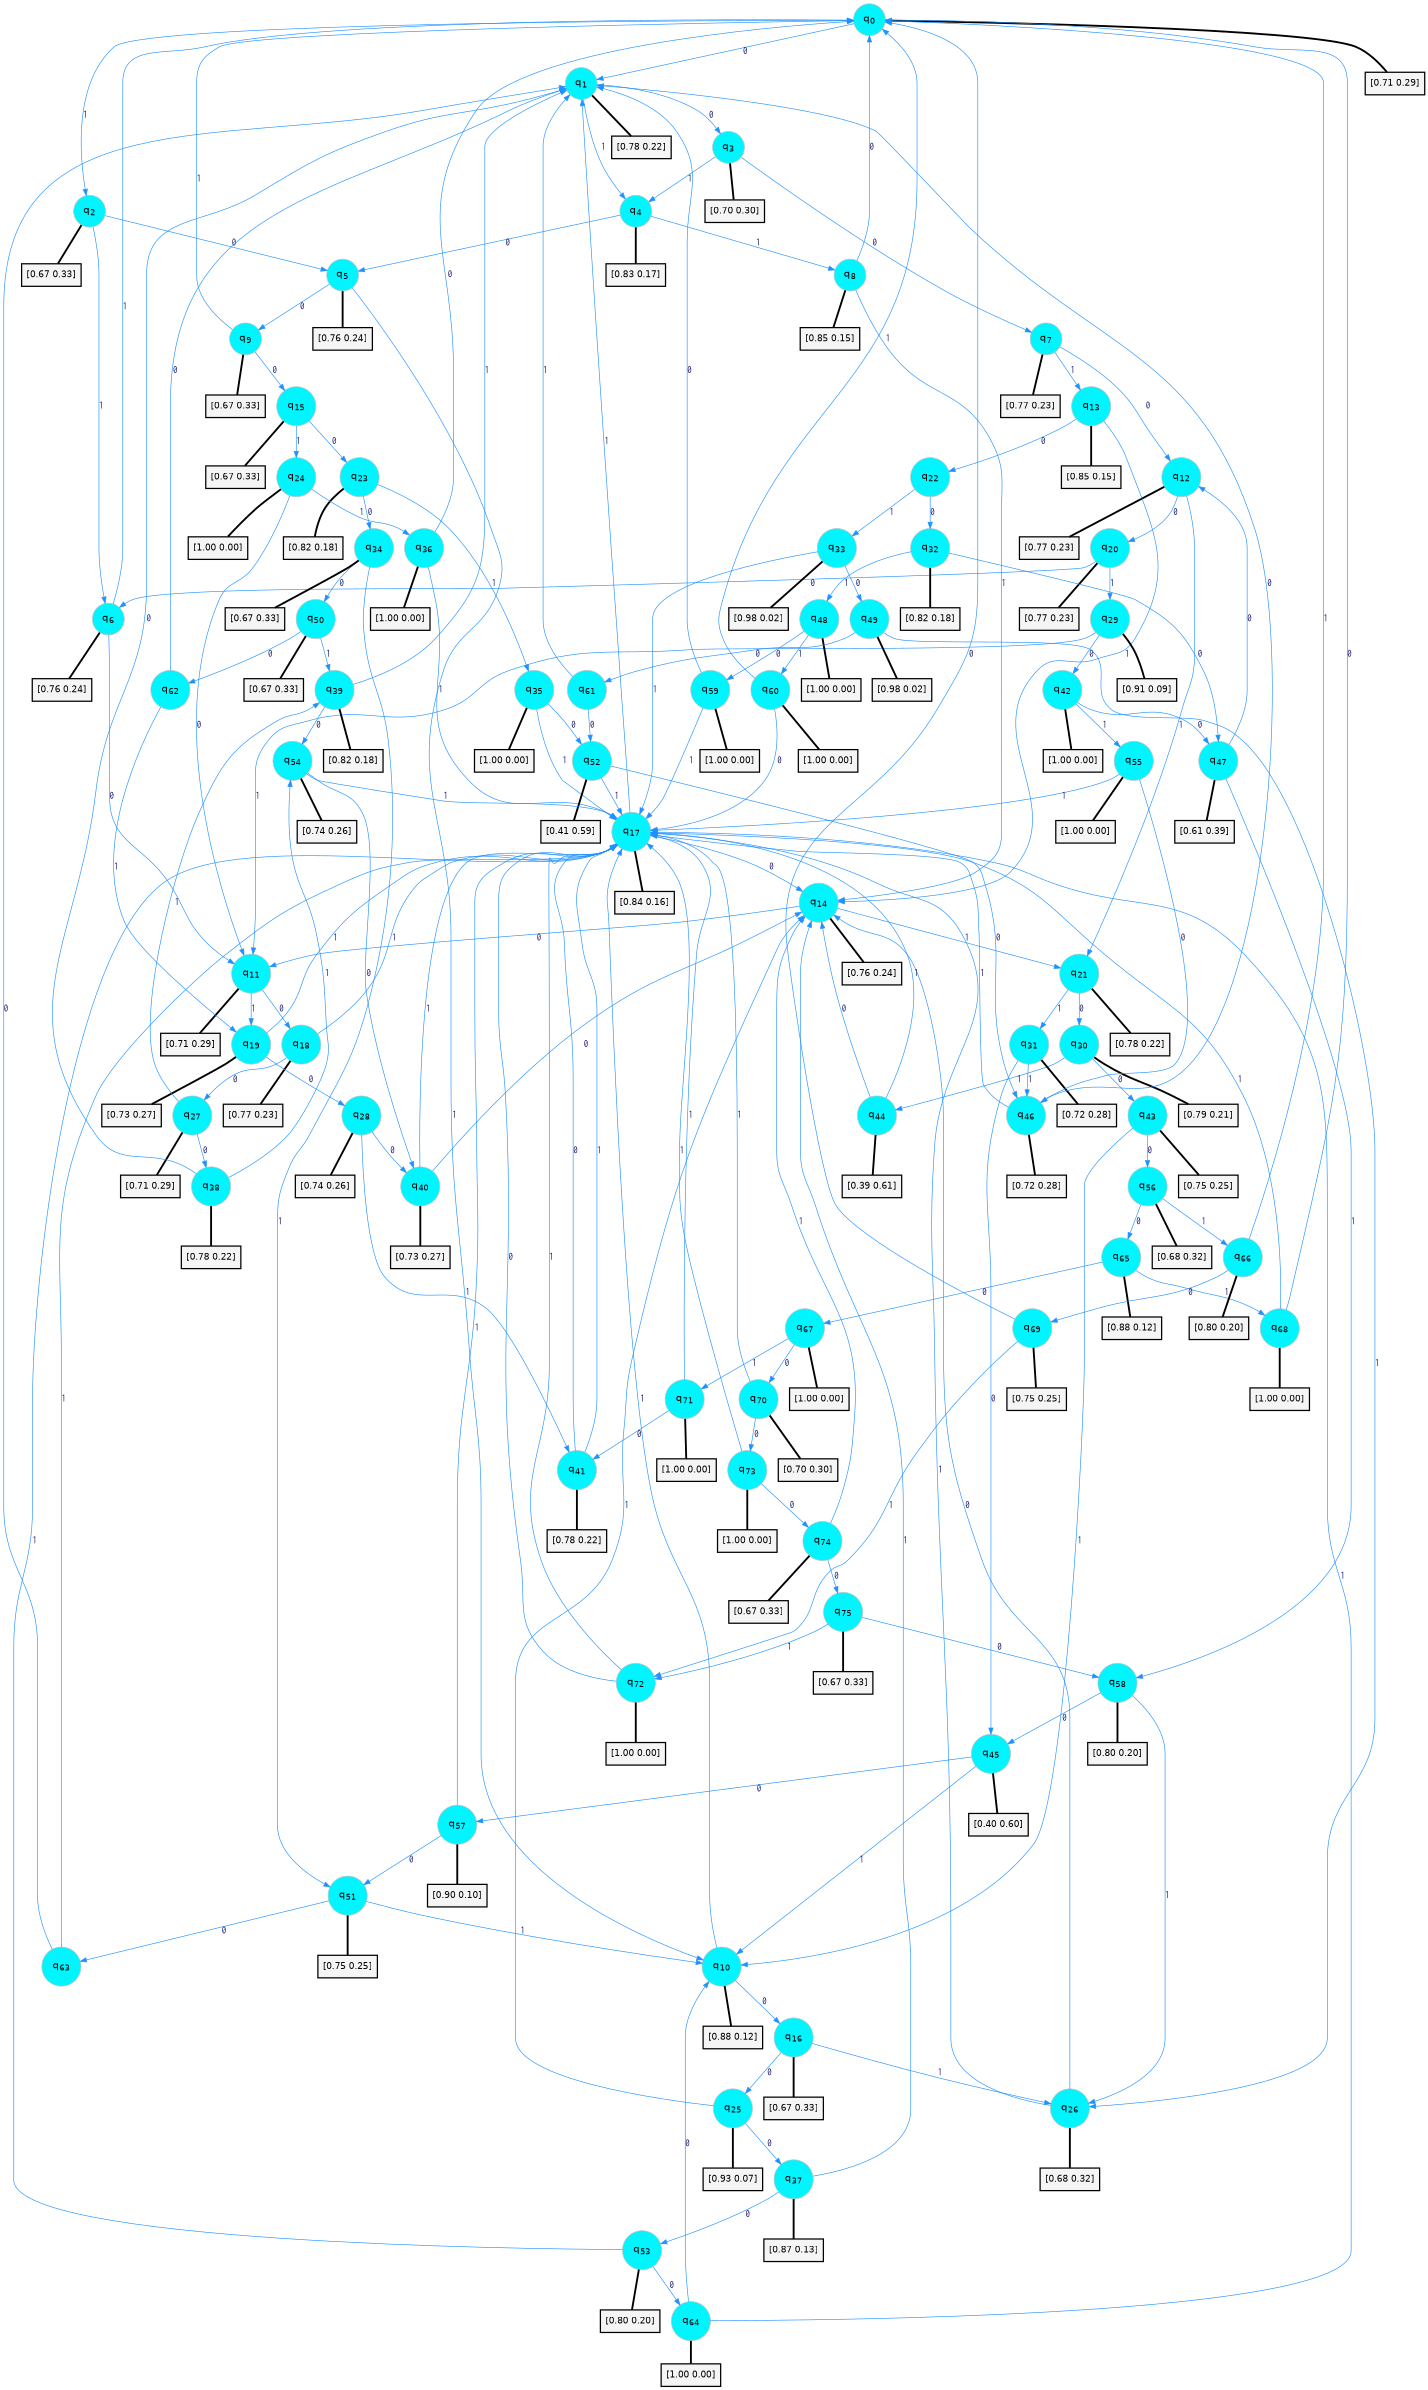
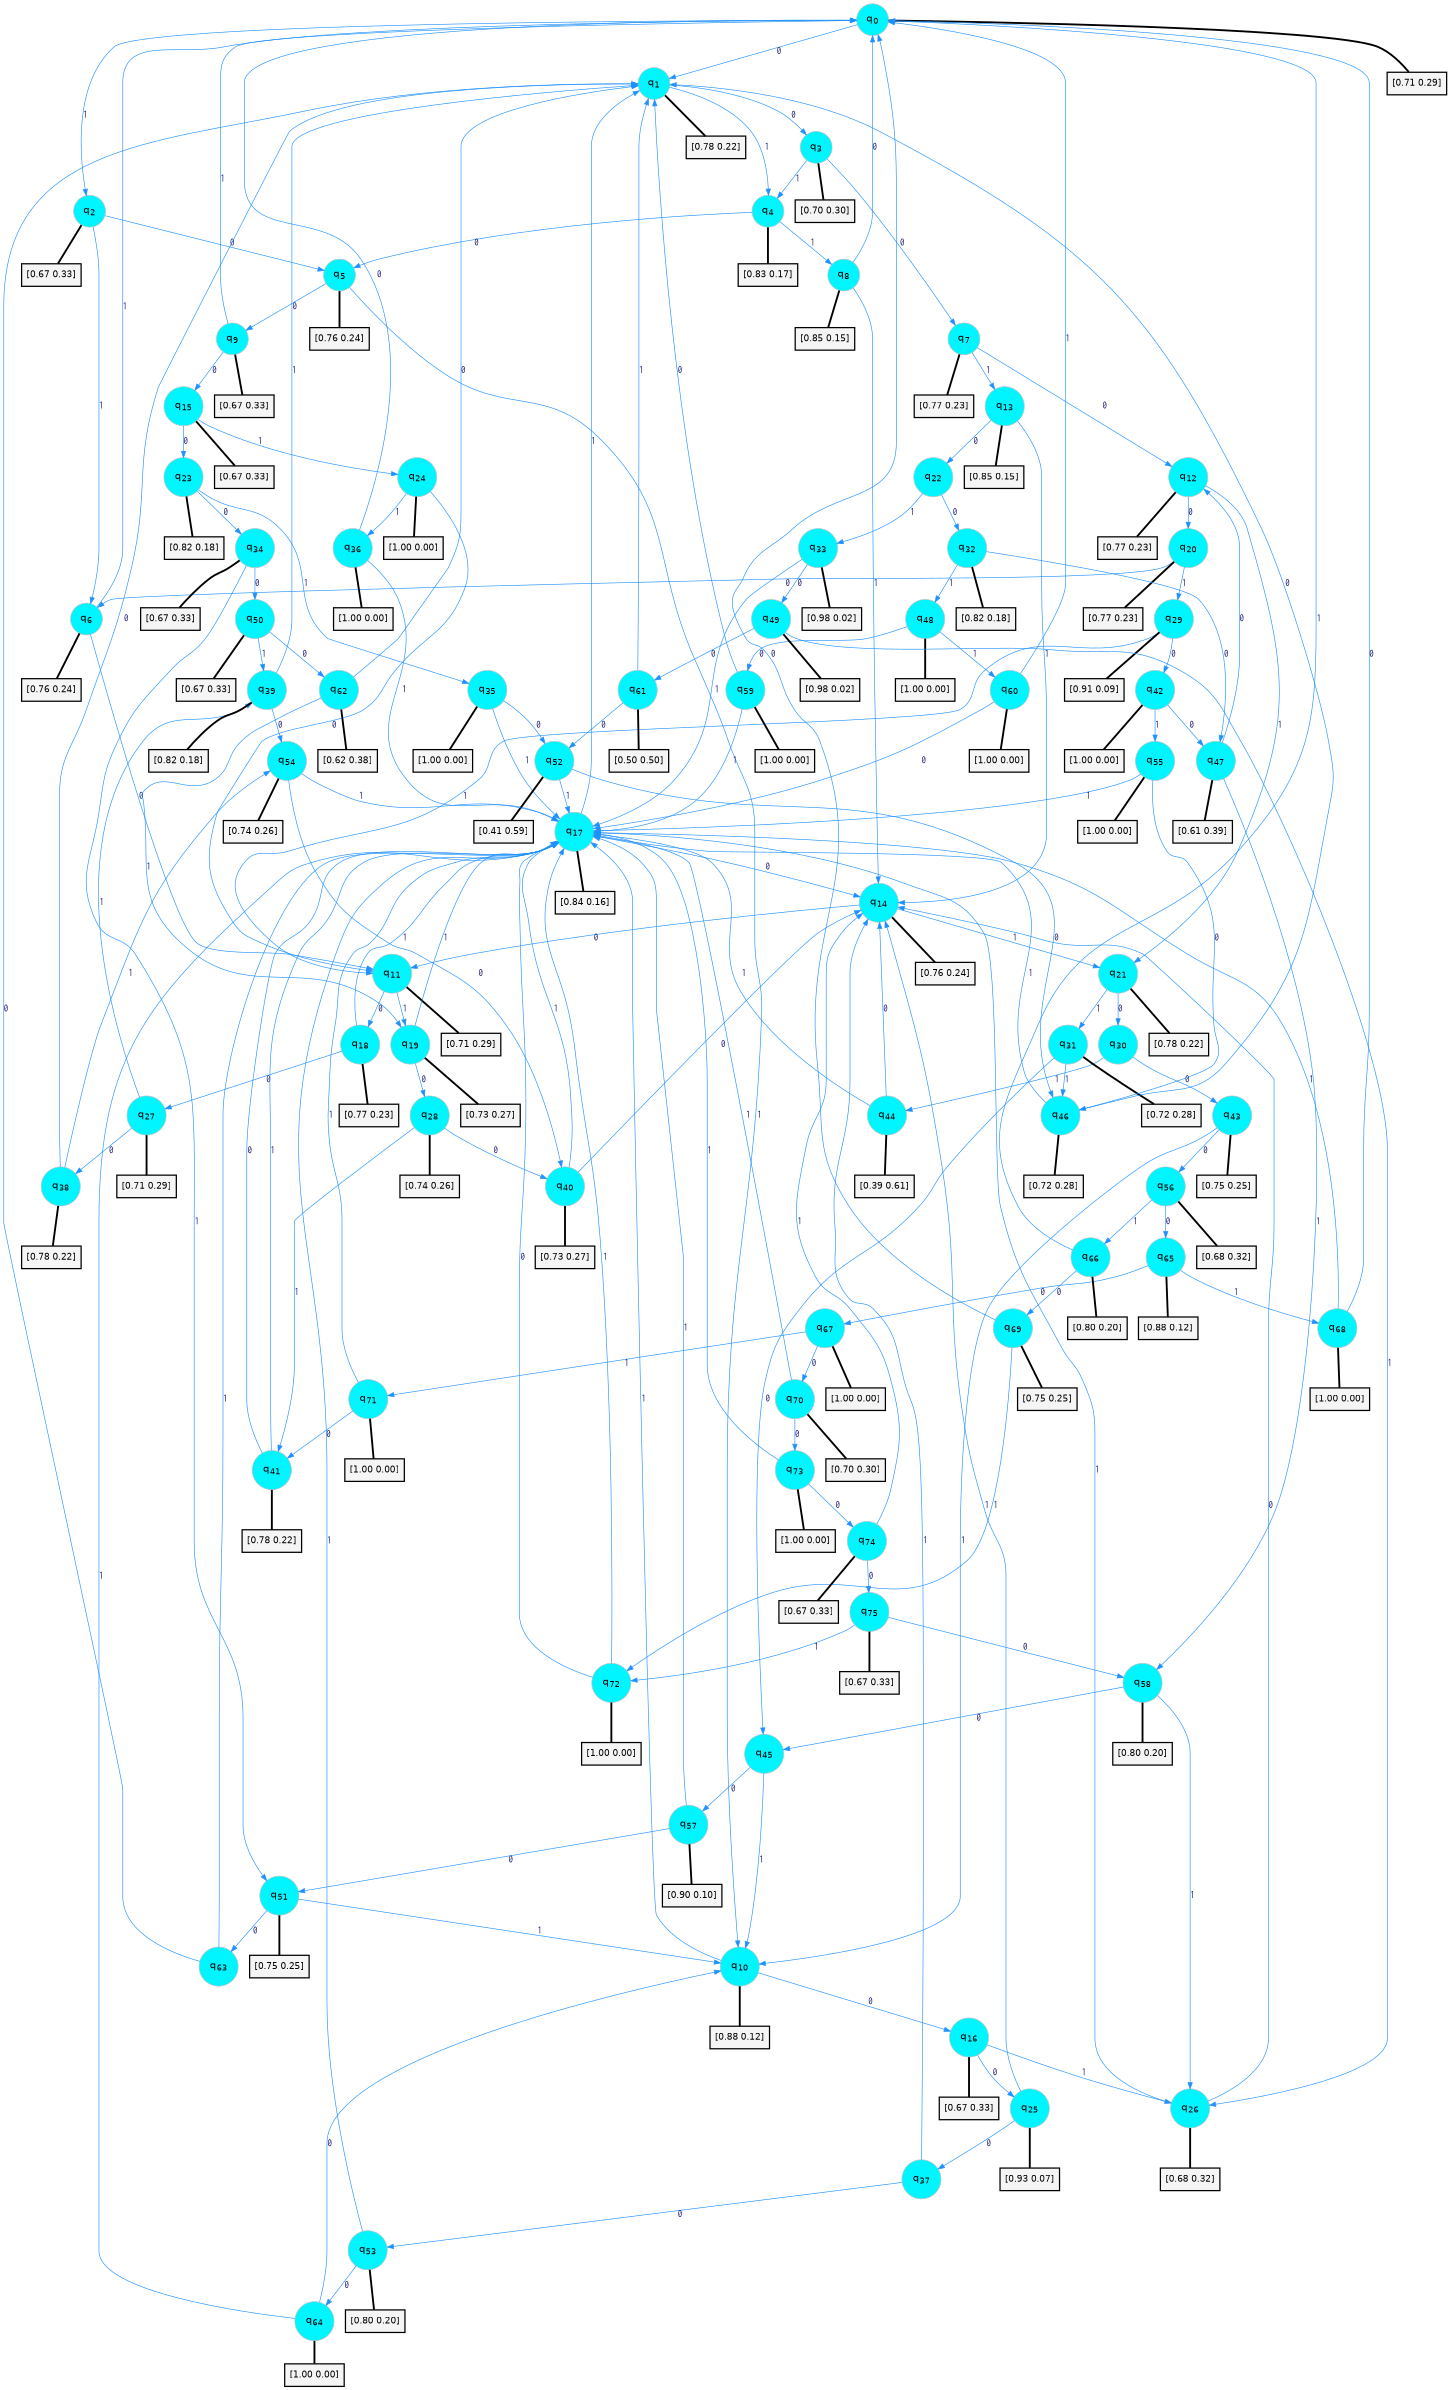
node "[0.62 0.38]": added
node "[0.50 0.50]": added
node "[0.79 0.21]": removed
node "[0.40 0.60]": removed
node "[0.87 0.13]": removed
